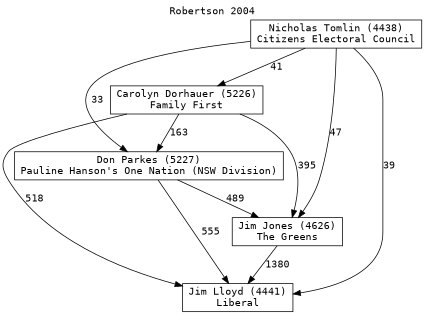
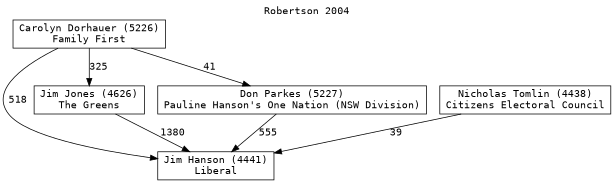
edge "Nicholas Tomlin (4438) Citizens Electoral Council" -> "Don Parkes (5227) Pauline Hanson's One Nation (NSW Division)": removed, label "33"
edge "Nicholas Tomlin (4438) Citizens Electoral Council" -> "Carolyn Dorhauer (5226) Family First": removed, label "41"
edge "Nicholas Tomlin (4438) Citizens Electoral Council" -> "Jim Jones (4626) The Greens": removed, label "47"
edge "Carolyn Dorhauer (5226) Family First" -> "Don Parkes (5227) Pauline Hanson's One Nation (NSW Division)": label "163" -> "41"
edge "Carolyn Dorhauer (5226) Family First" -> "Jim Jones (4626) The Greens": label "395" -> "325"
edge "Don Parkes (5227) Pauline Hanson's One Nation (NSW Division)" -> "Jim Jones (4626) The Greens": removed, label "489"
node "Jim Lloyd (4441) Liberal": label "Jim Lloyd (4441) Liberal" -> "Jim Hanson (4441) Liberal"
